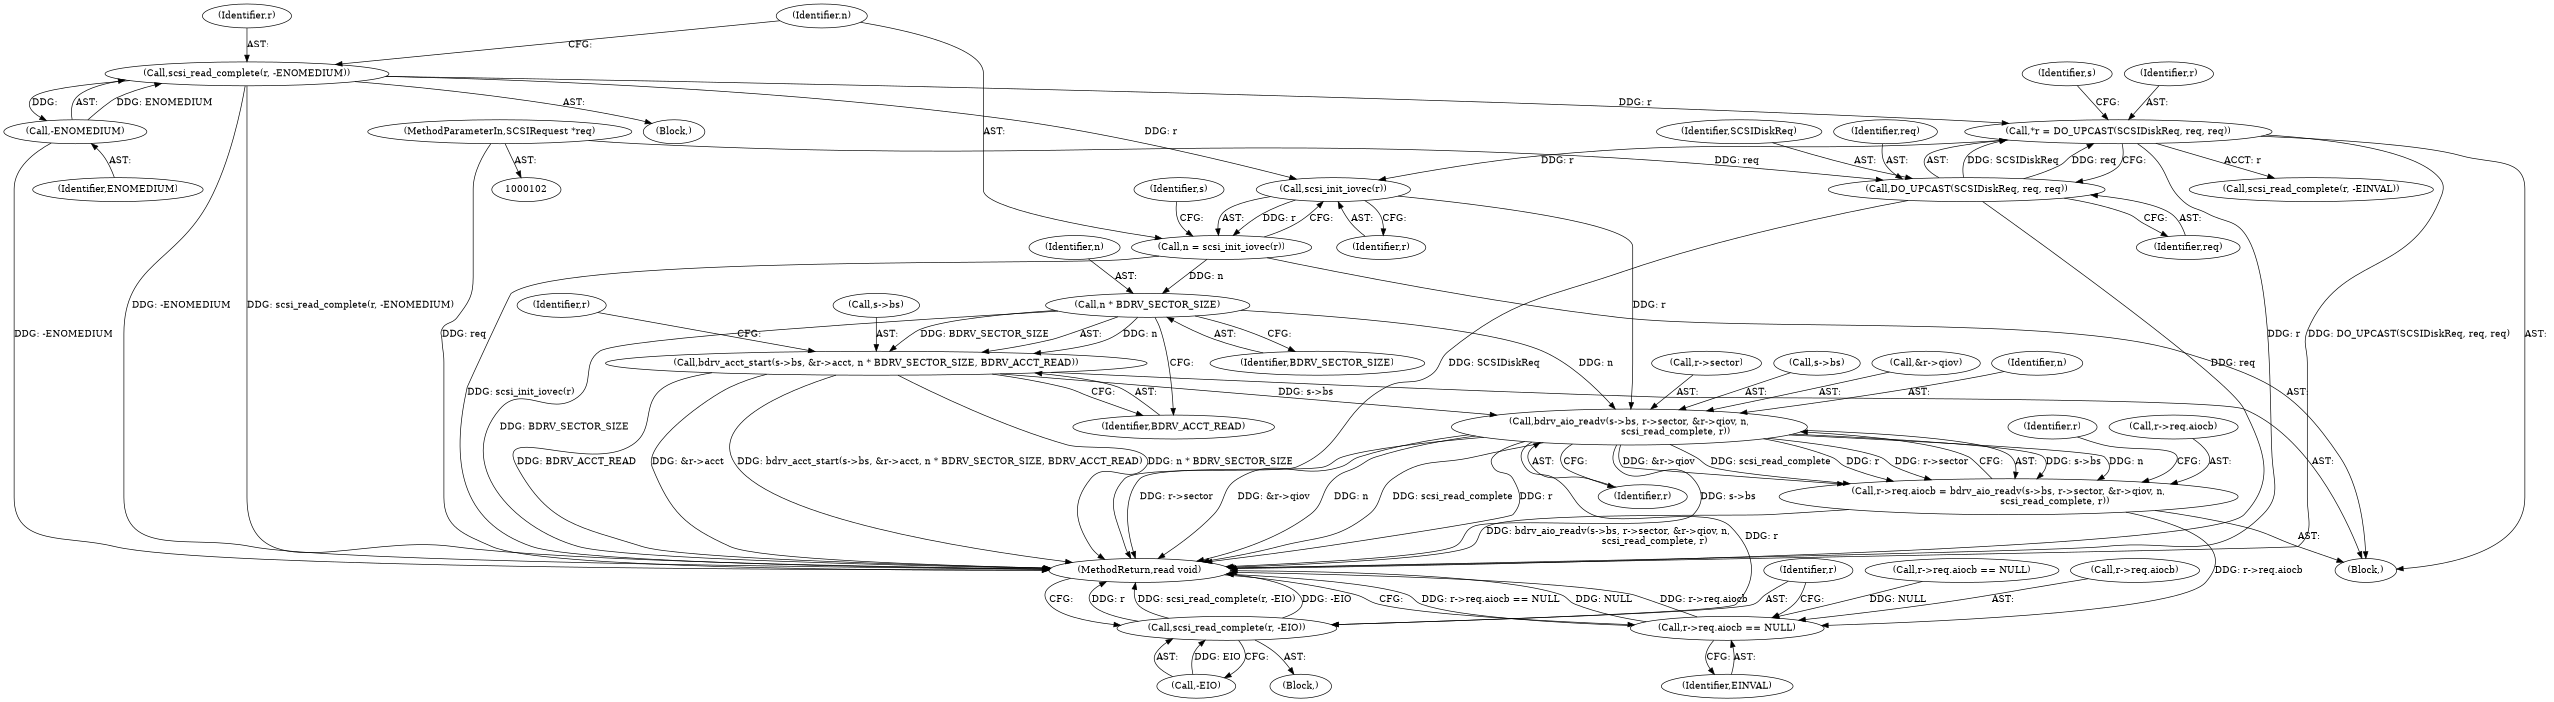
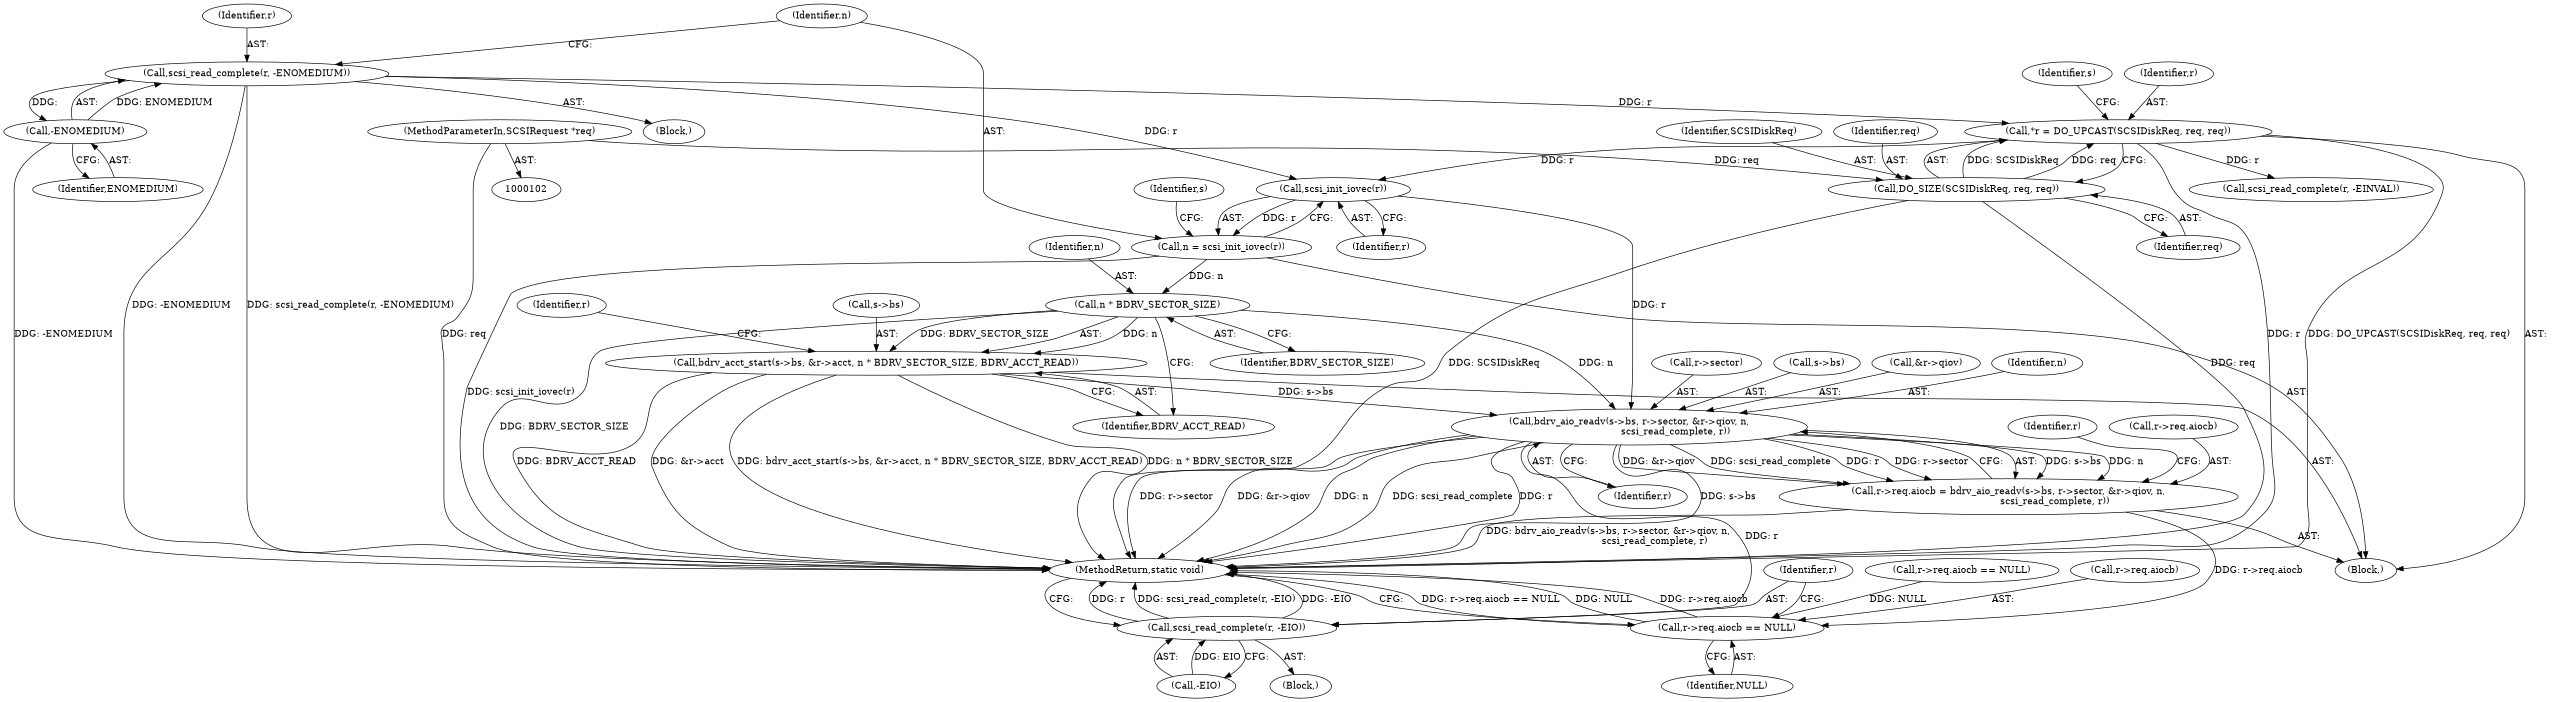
edge "(Call,-ENOMEDIUM)" -> "(Identifier,ENOMEDIUM)": added, label "CFG:"
edge "(Call,*r = DO_UPCAST(SCSIDiskReq, req, req))" -> "(Call,scsi_read_complete(r, -EINVAL))": label "ACCT: r" -> "DDG: r"
node "(Call,DO_UPCAST(SCSIDiskReq, req, req))": label "(Call,DO_UPCAST(SCSIDiskReq, req, req))" -> "(Call,DO_SIZE(SCSIDiskReq, req, req))"
node "(MethodReturn,read void)": label "(MethodReturn,read void)" -> "(MethodReturn,static void)"
node "(Identifier,EINVAL)": label "(Identifier,EINVAL)" -> "(Identifier,NULL)"
